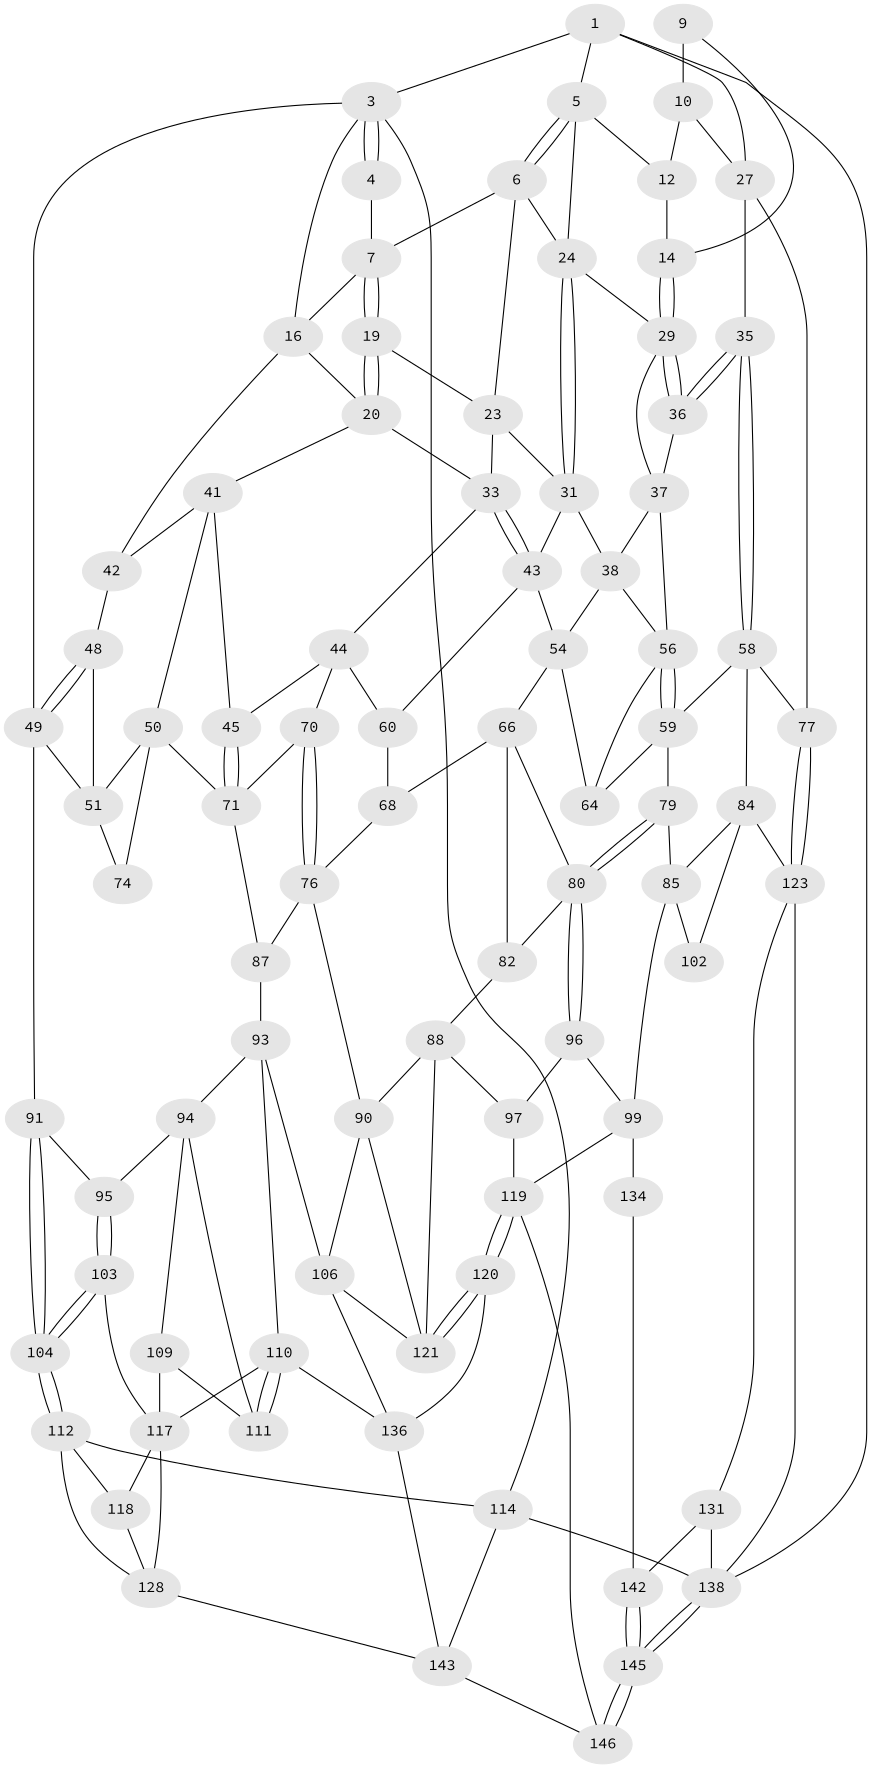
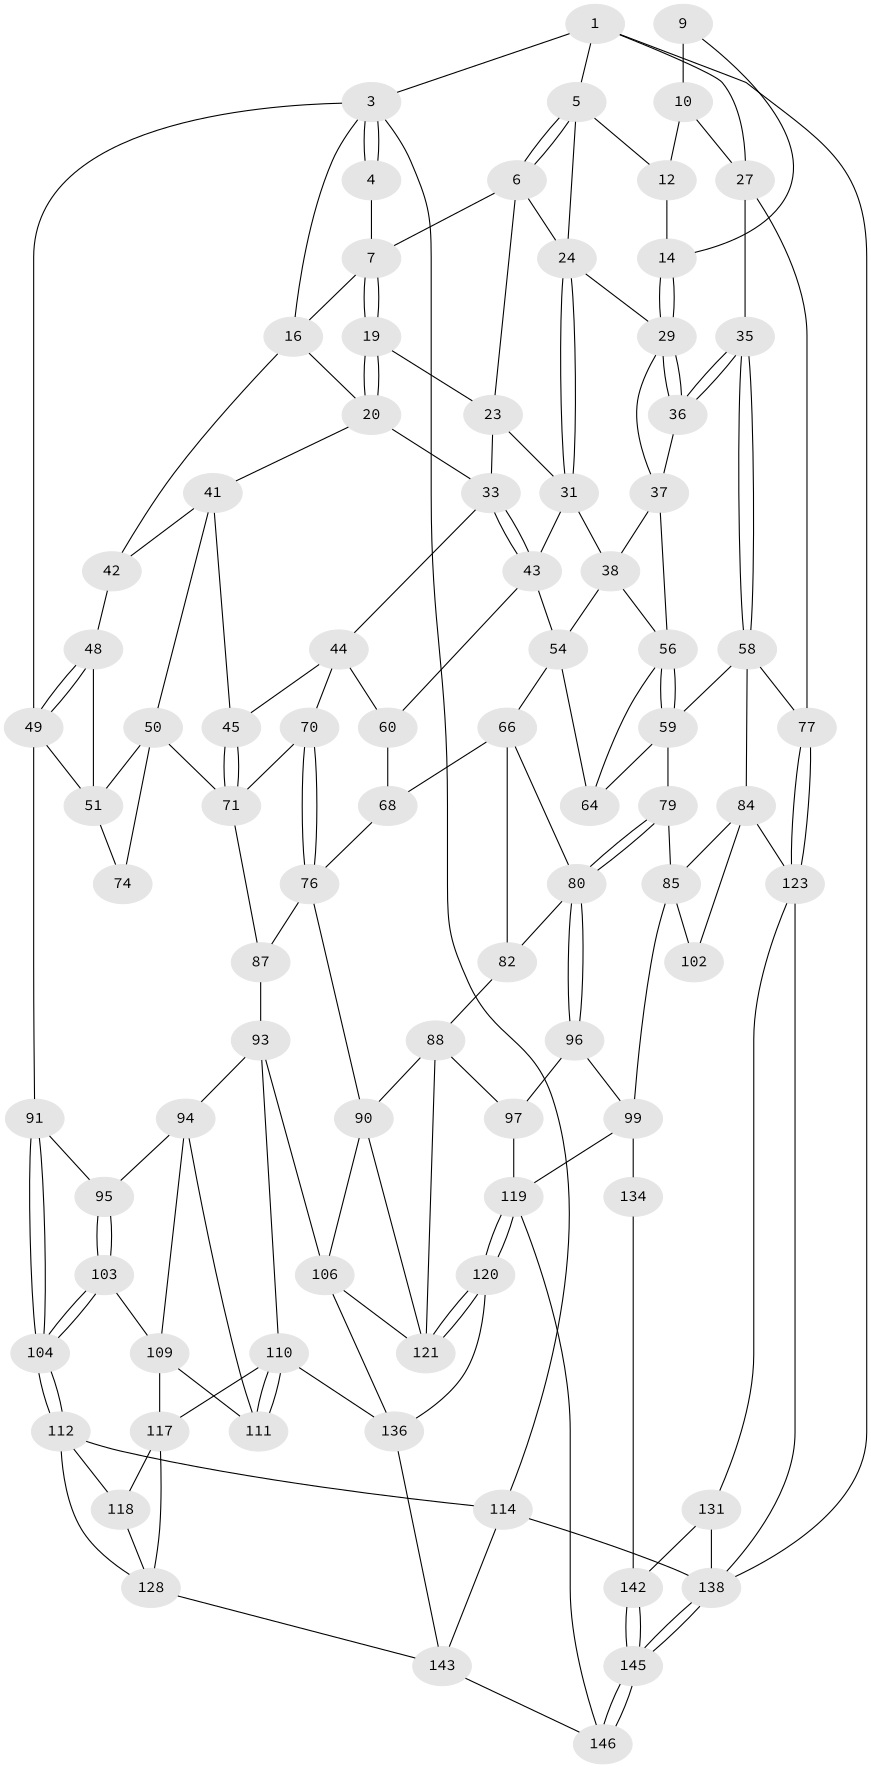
edge "103" -- "117": now "103" -- "109"
